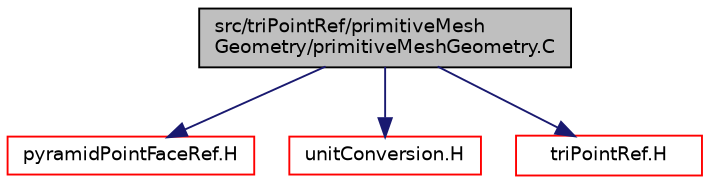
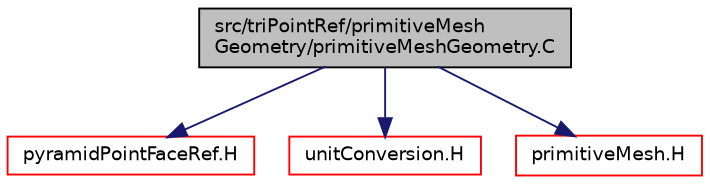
node "triPointRef.H": label "triPointRef.H" -> "primitiveMesh.H"
